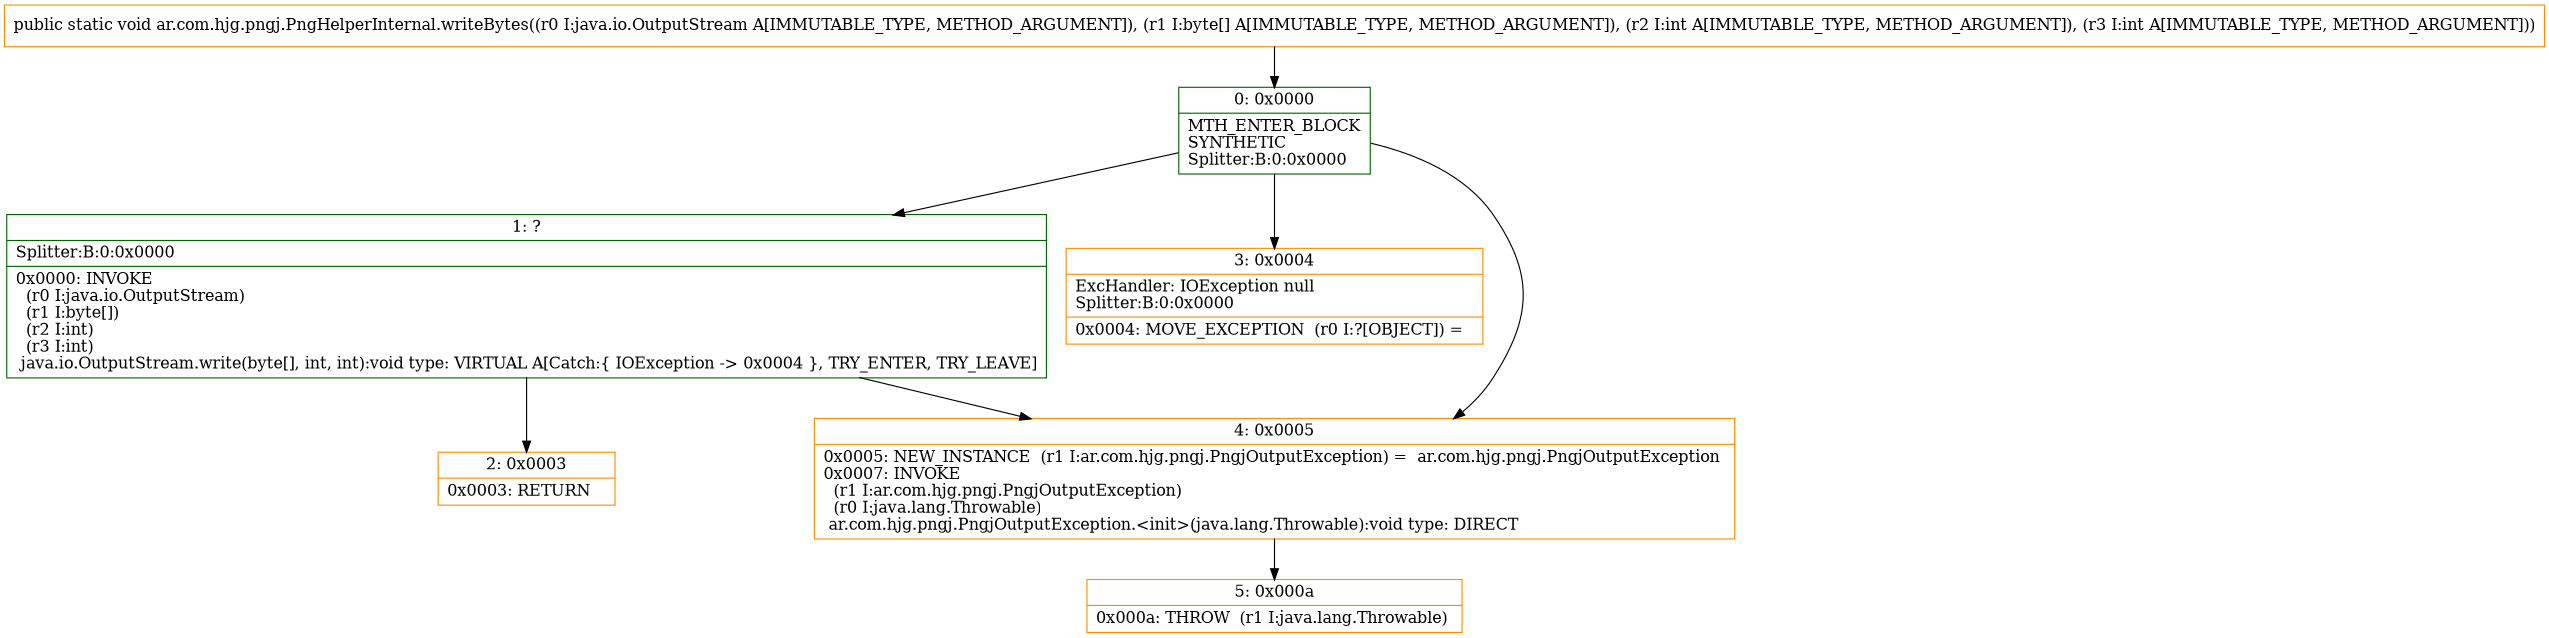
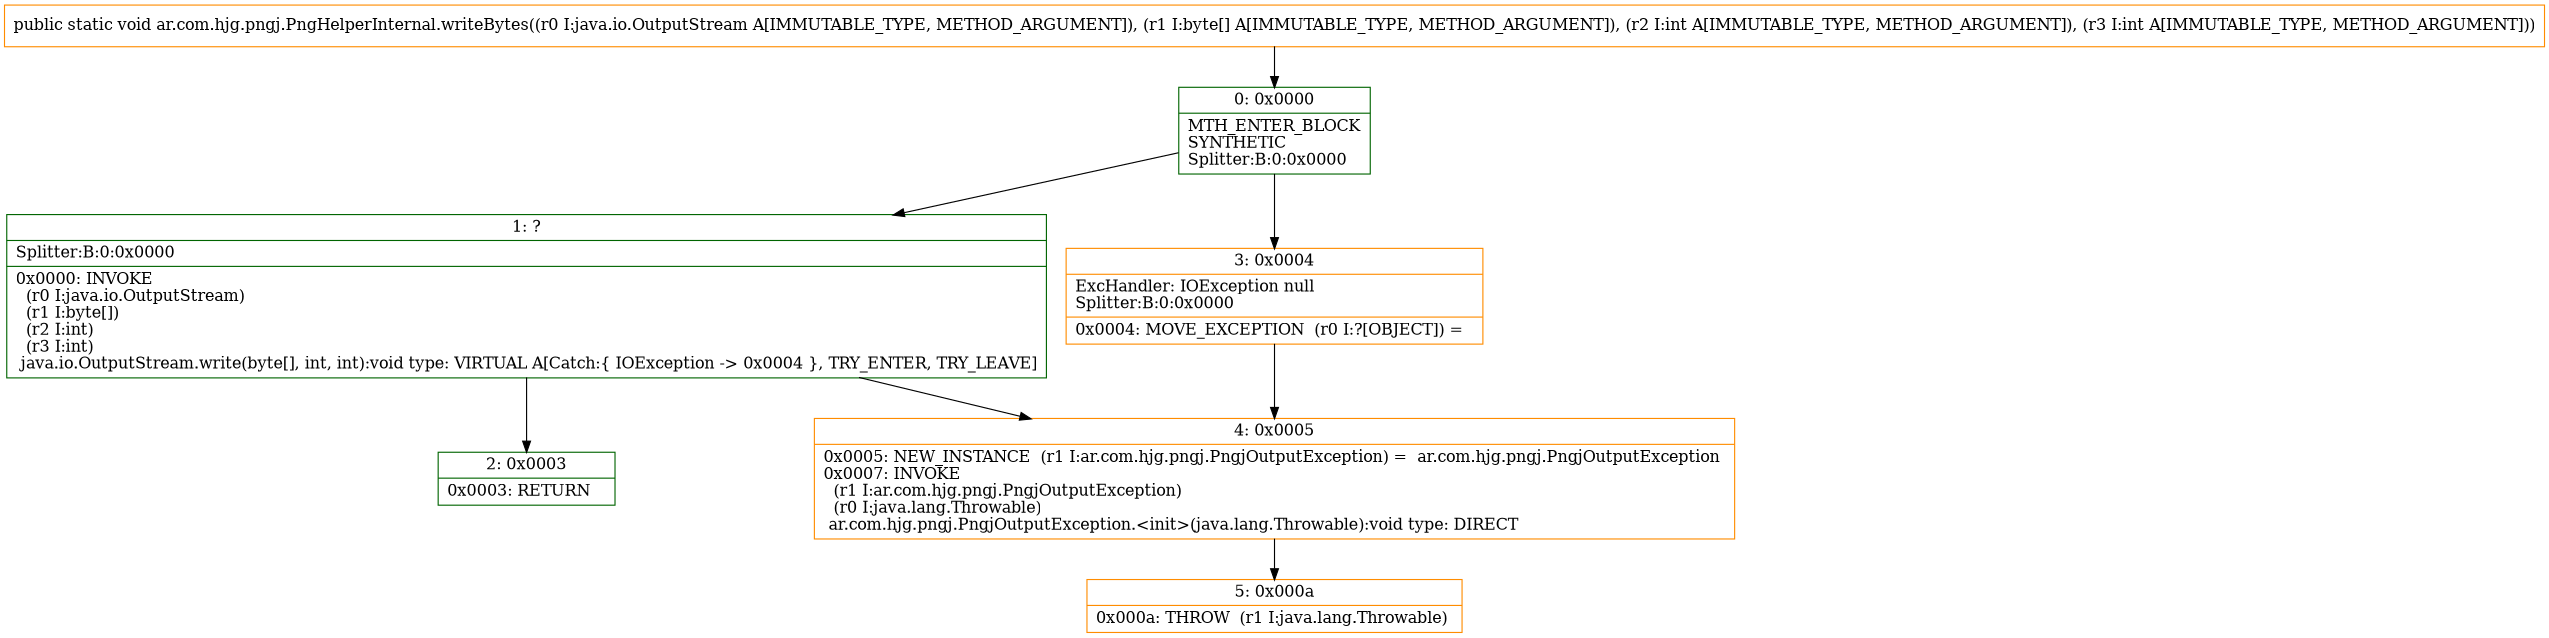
edge "0: 0x0000" -> "4: 0x0005": now "3: 0x0004" -> "4: 0x0005"
node "2: 0x0003": color darkorange -> darkgreen
